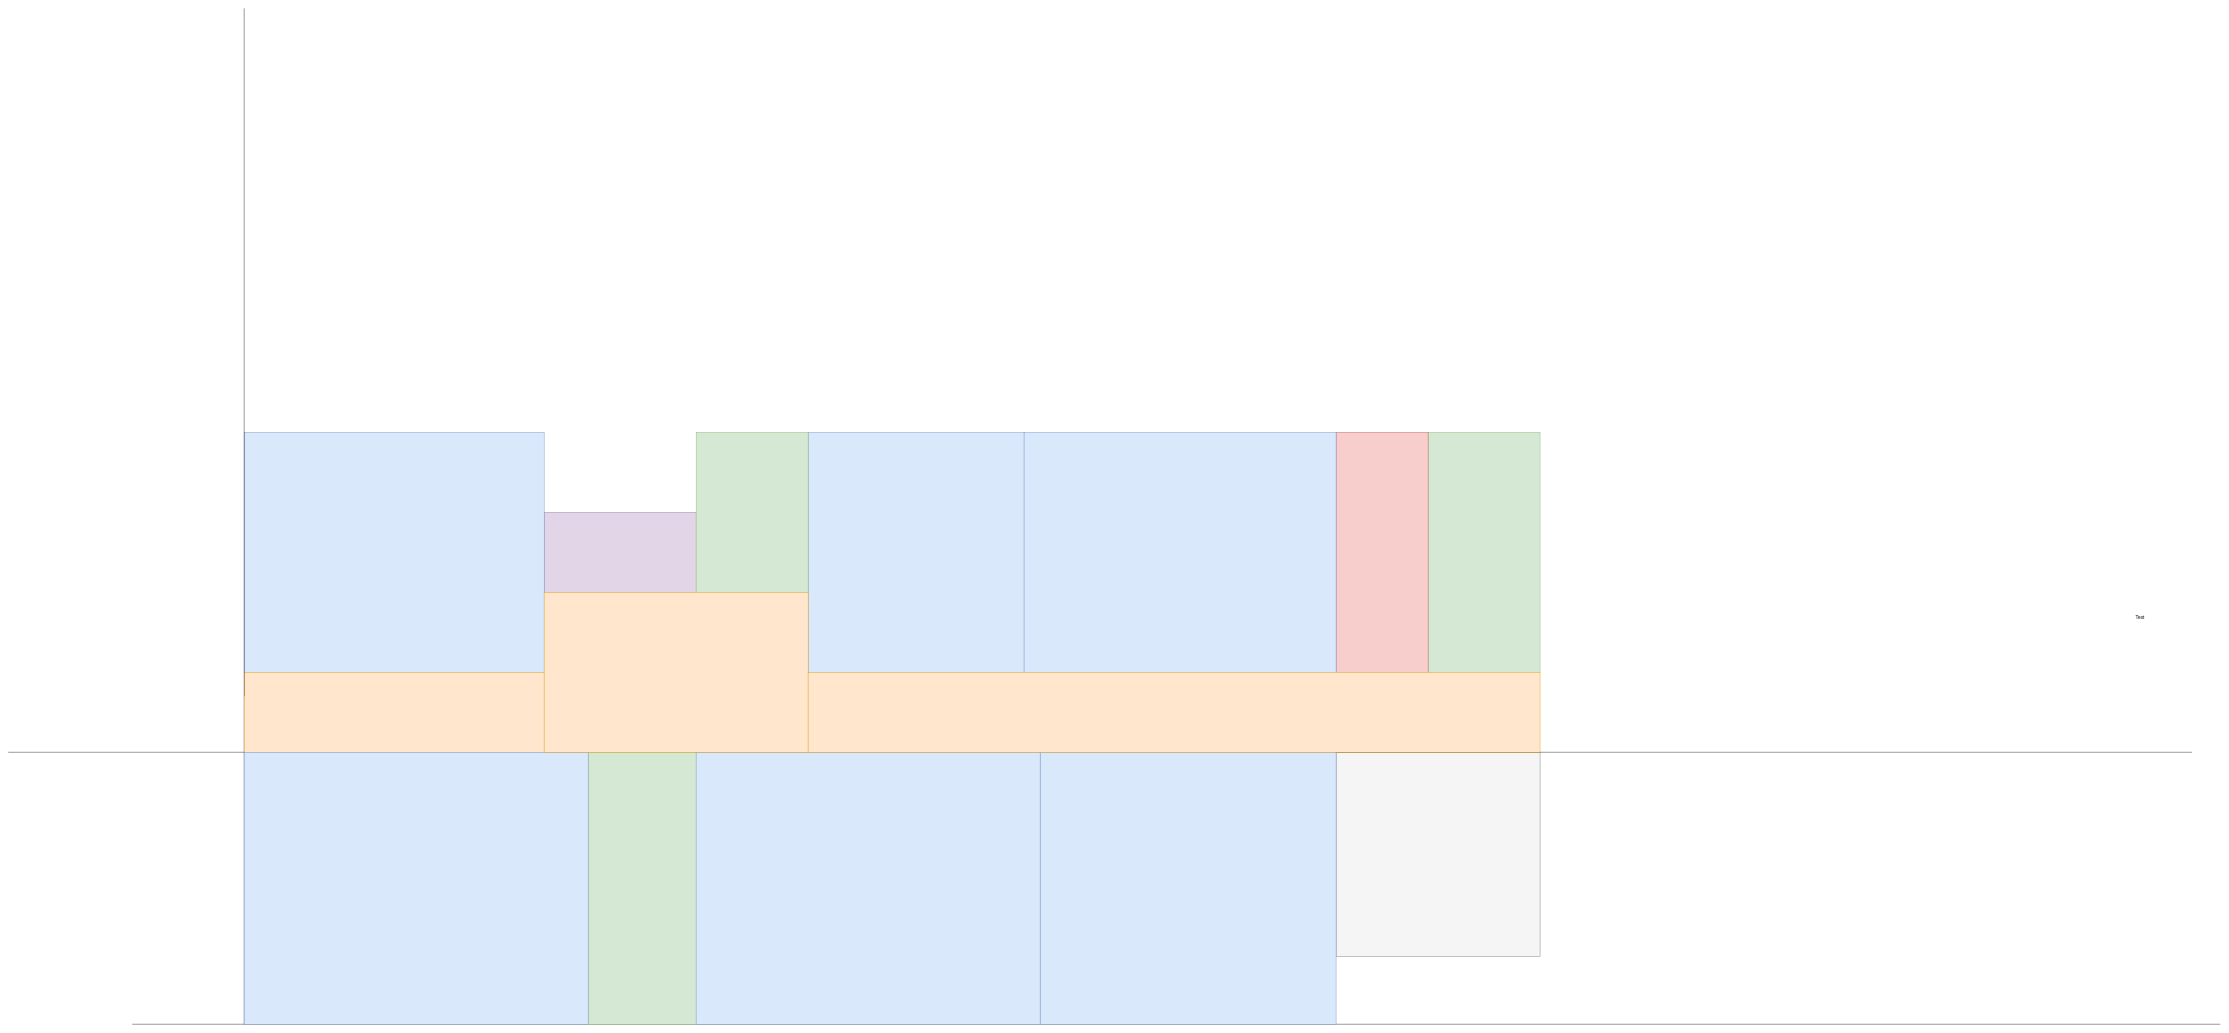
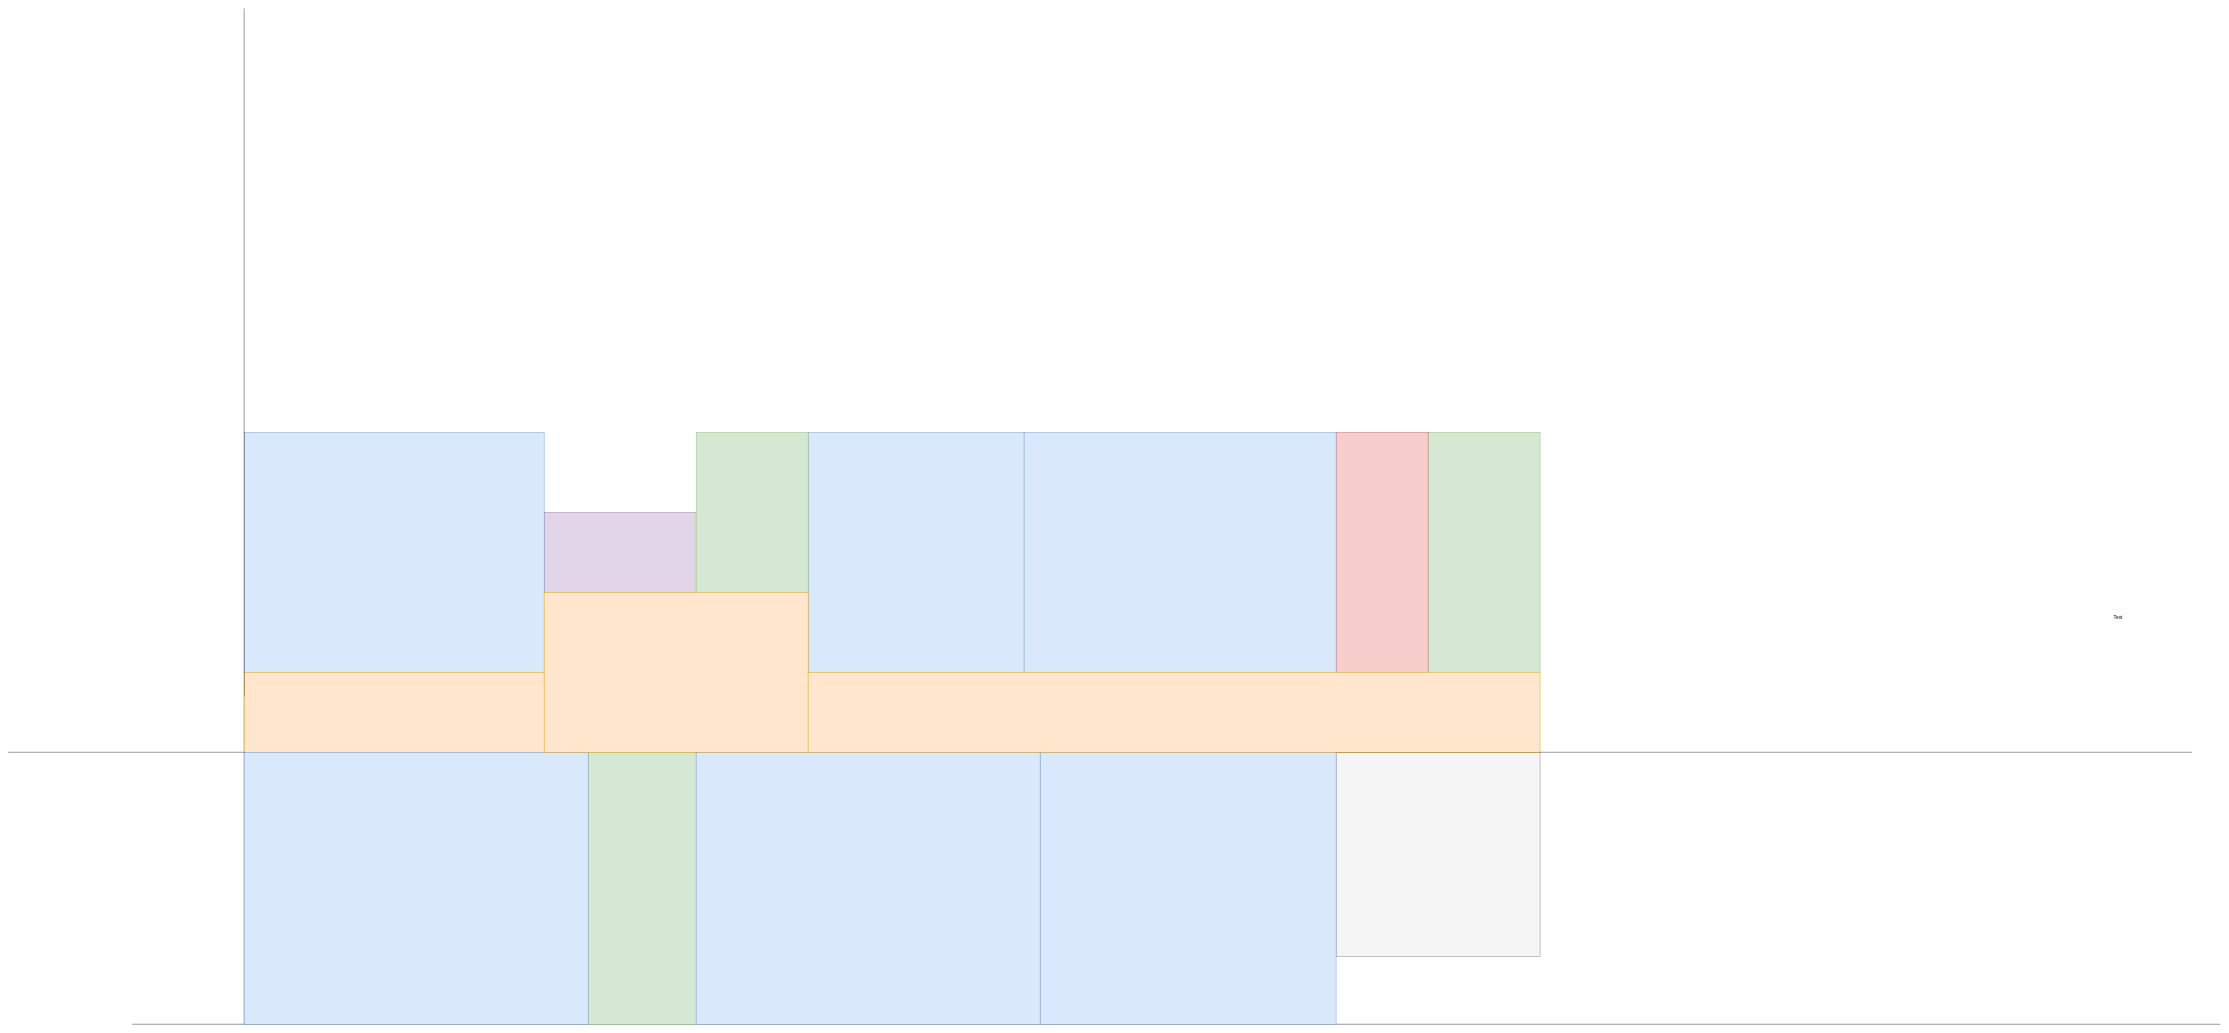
node "Text": moved (2140, 617) -> (2118, 617)
